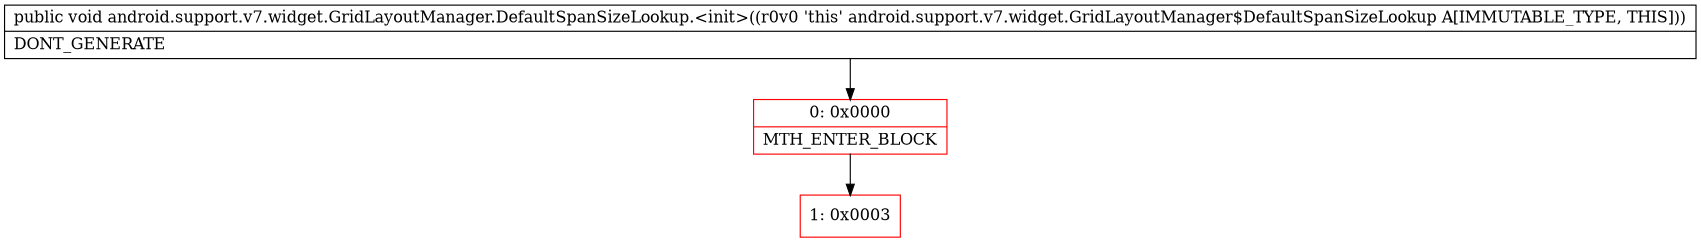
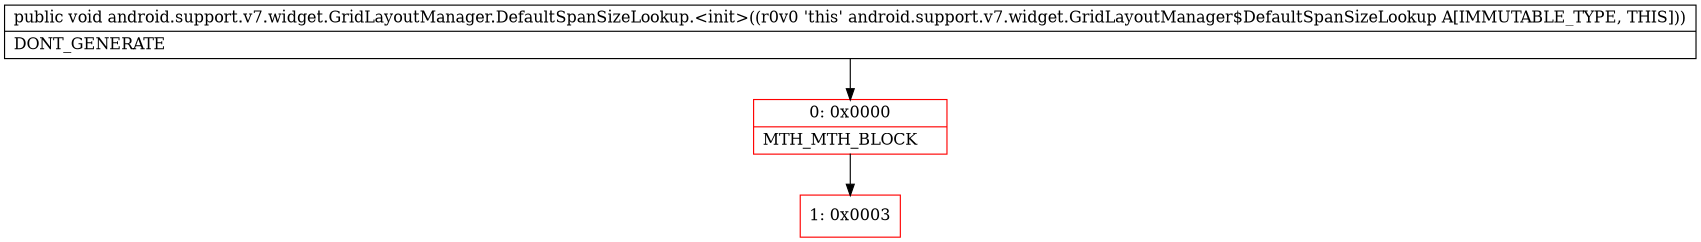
node "0: 0x0000": text "MTH_ENTER_BLOCK" -> "MTH_MTH_BLOCK"
